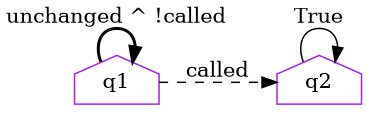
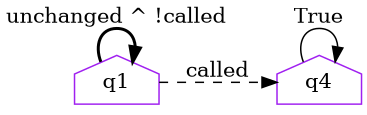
node "q2": label "q2" -> "q4"
